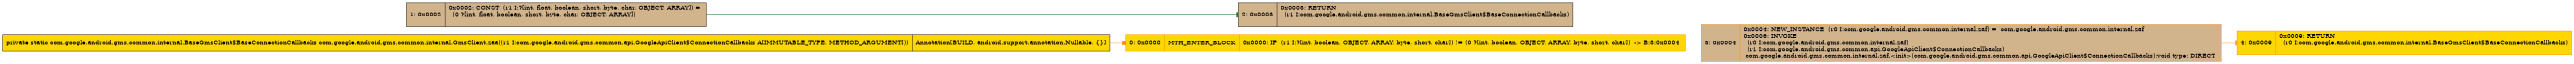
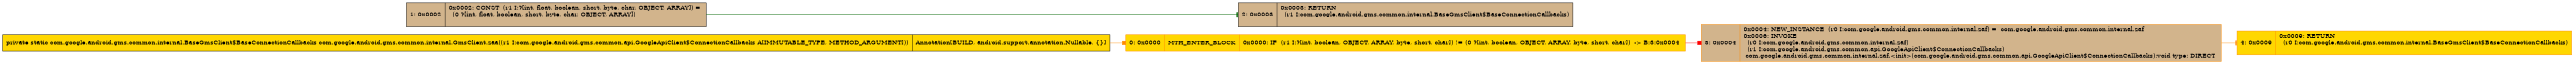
edge "0: 0x0000" -> "3: 0x0004": added
